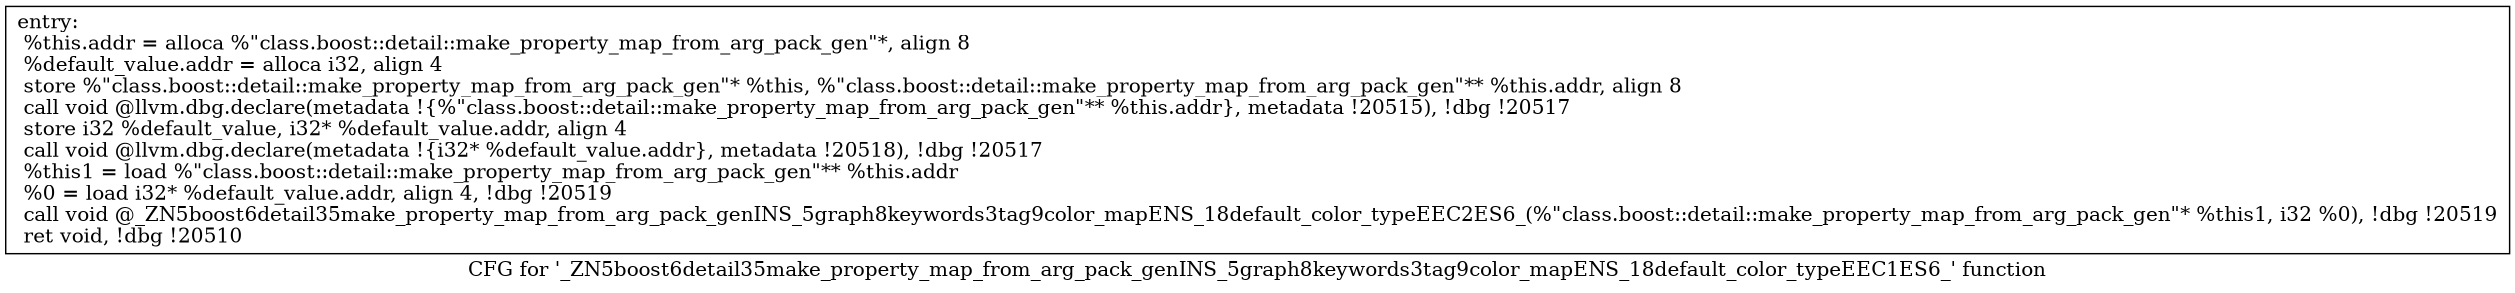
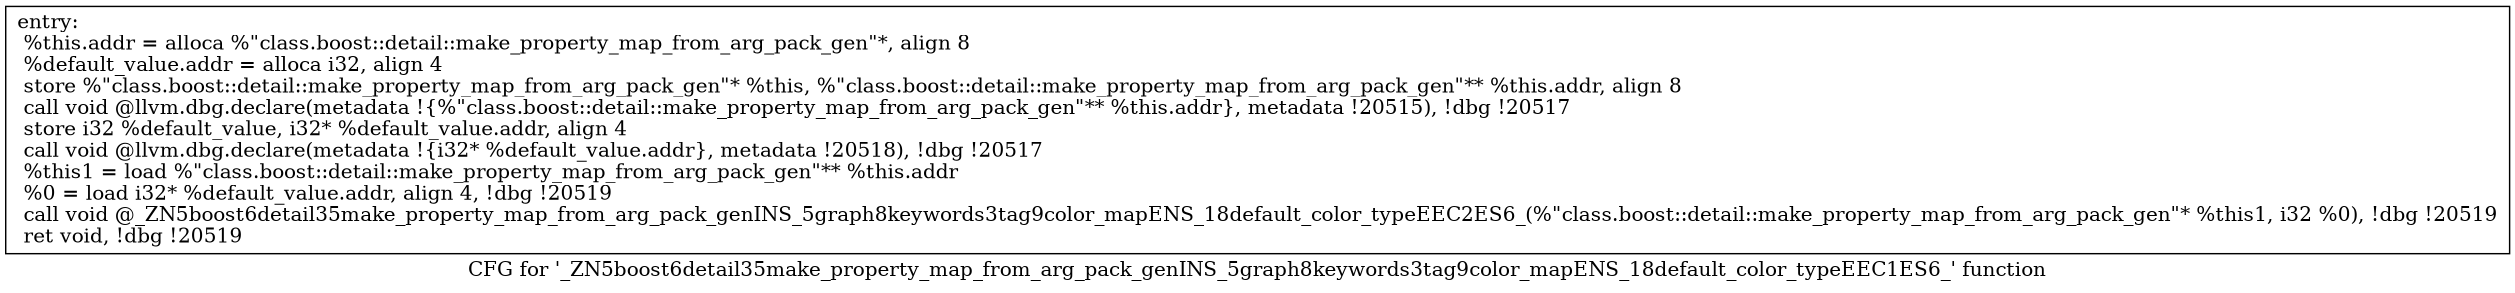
node "entry:": text "ret void, !dbg !20510" -> "ret void, !dbg !20519"
